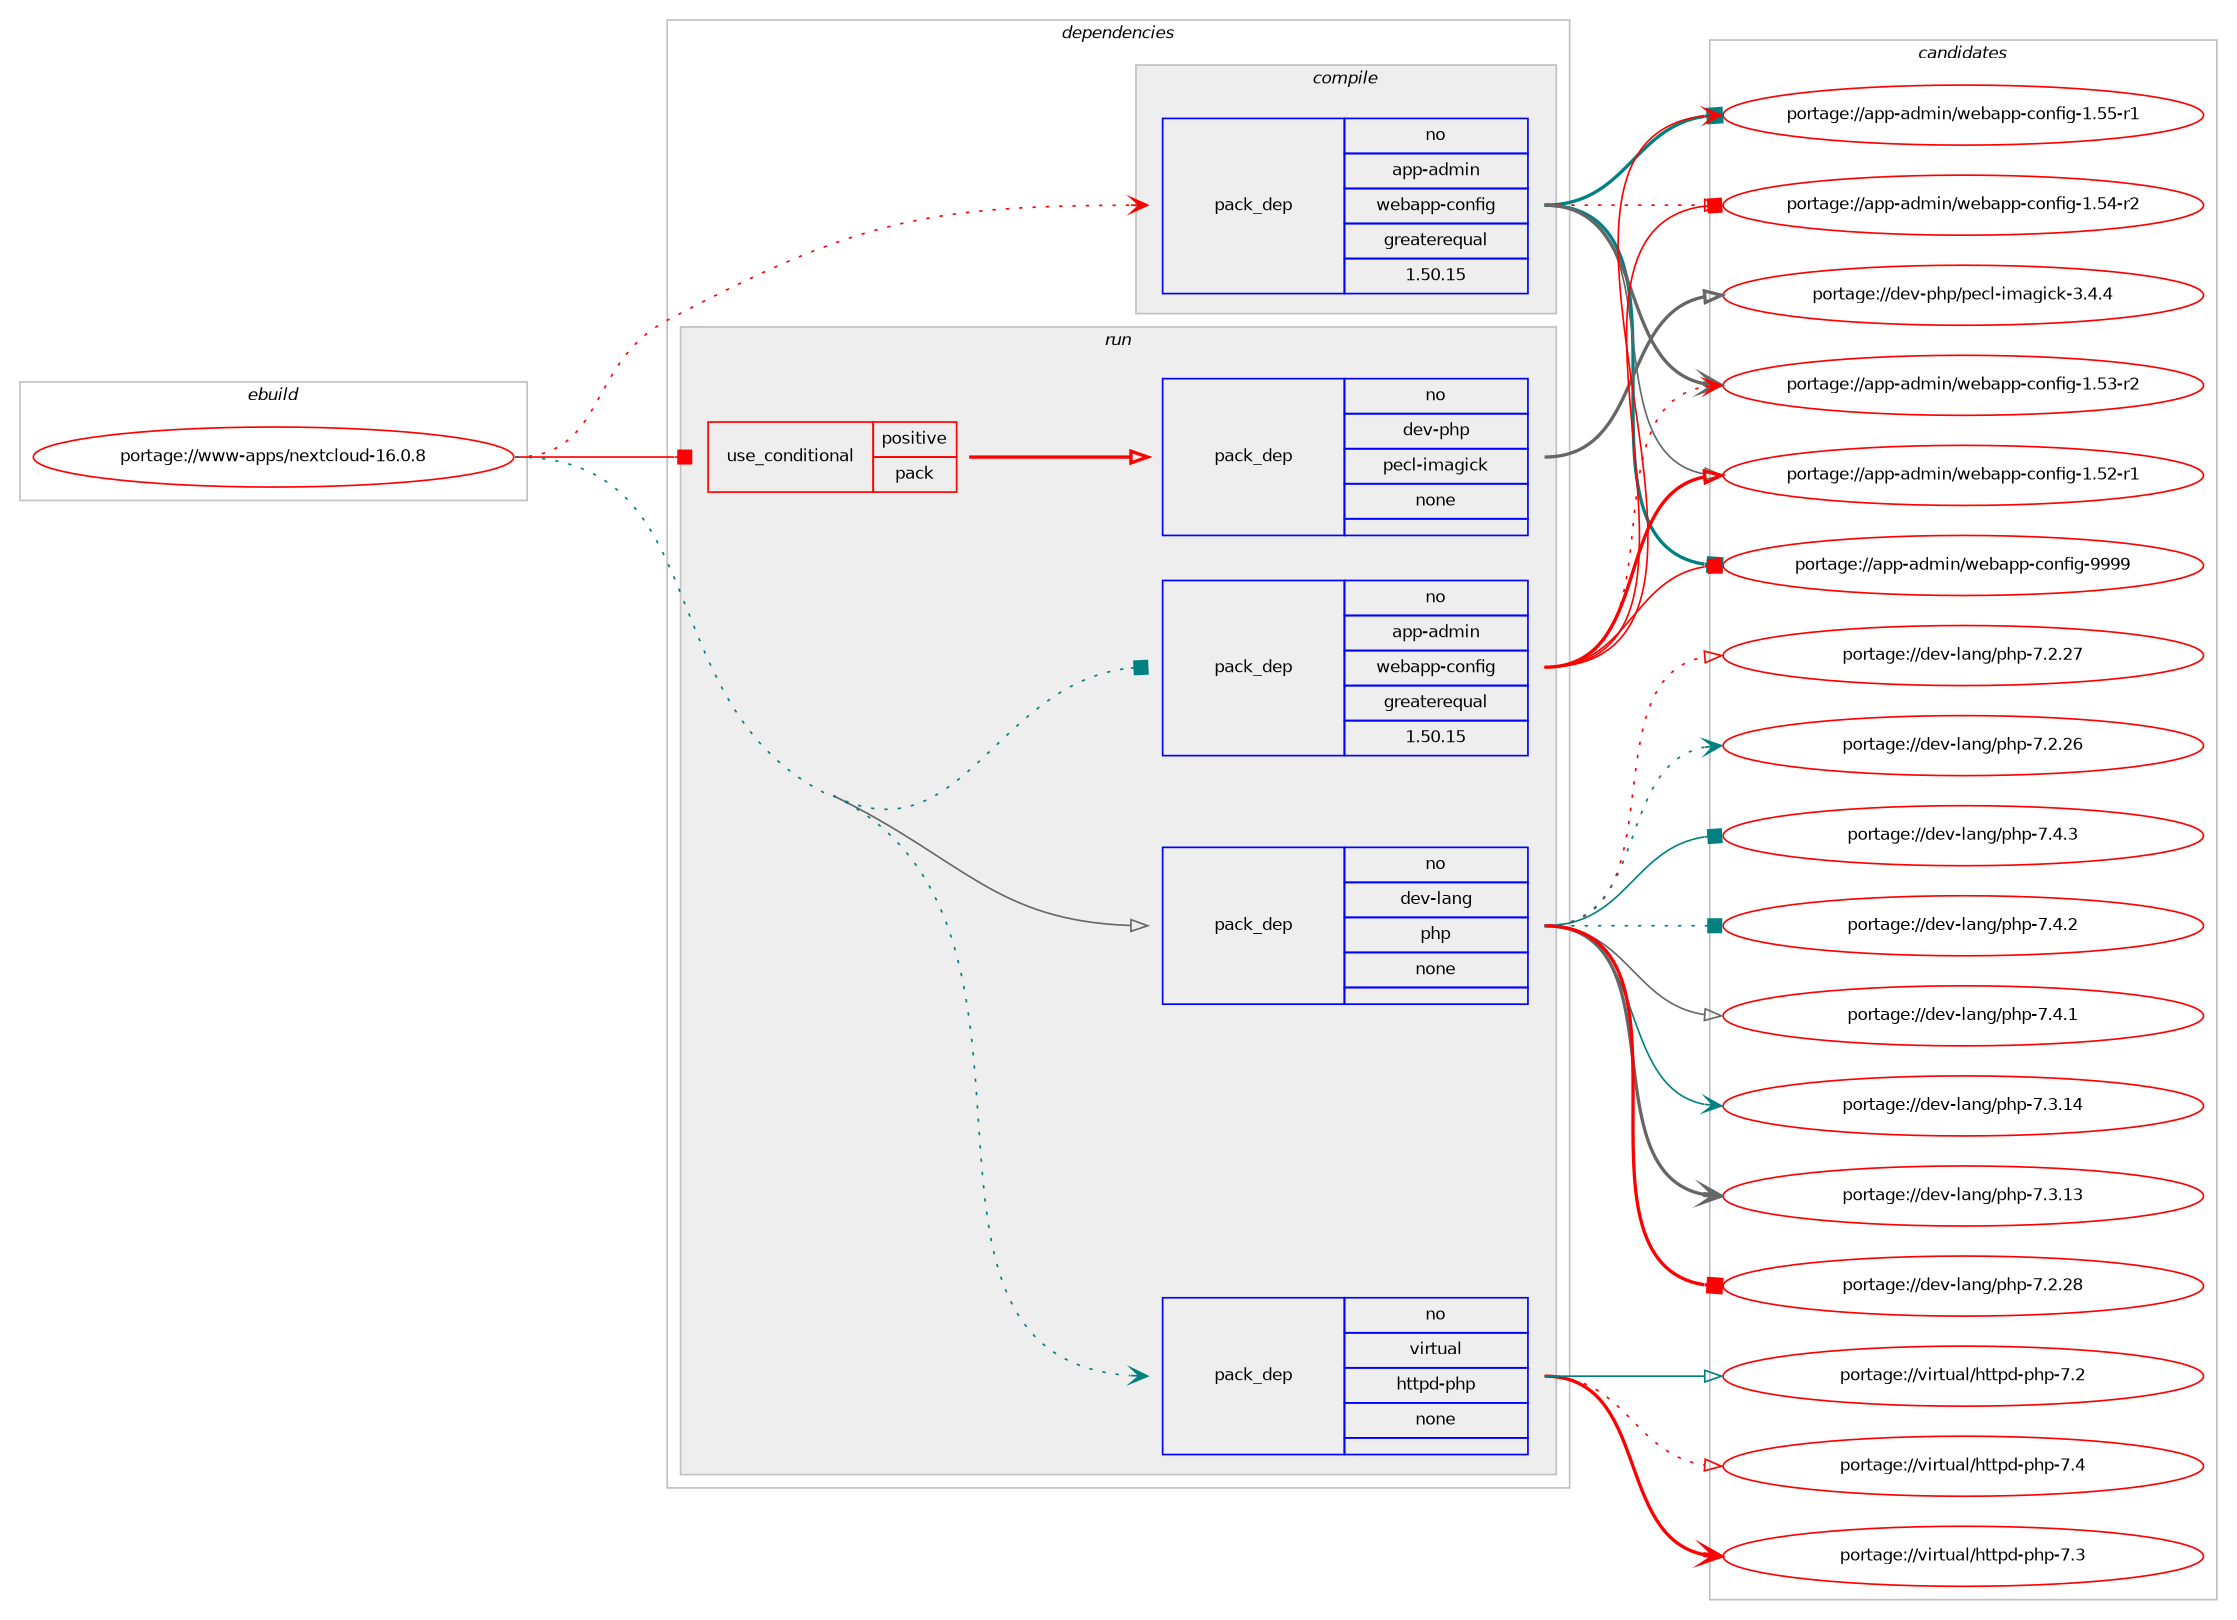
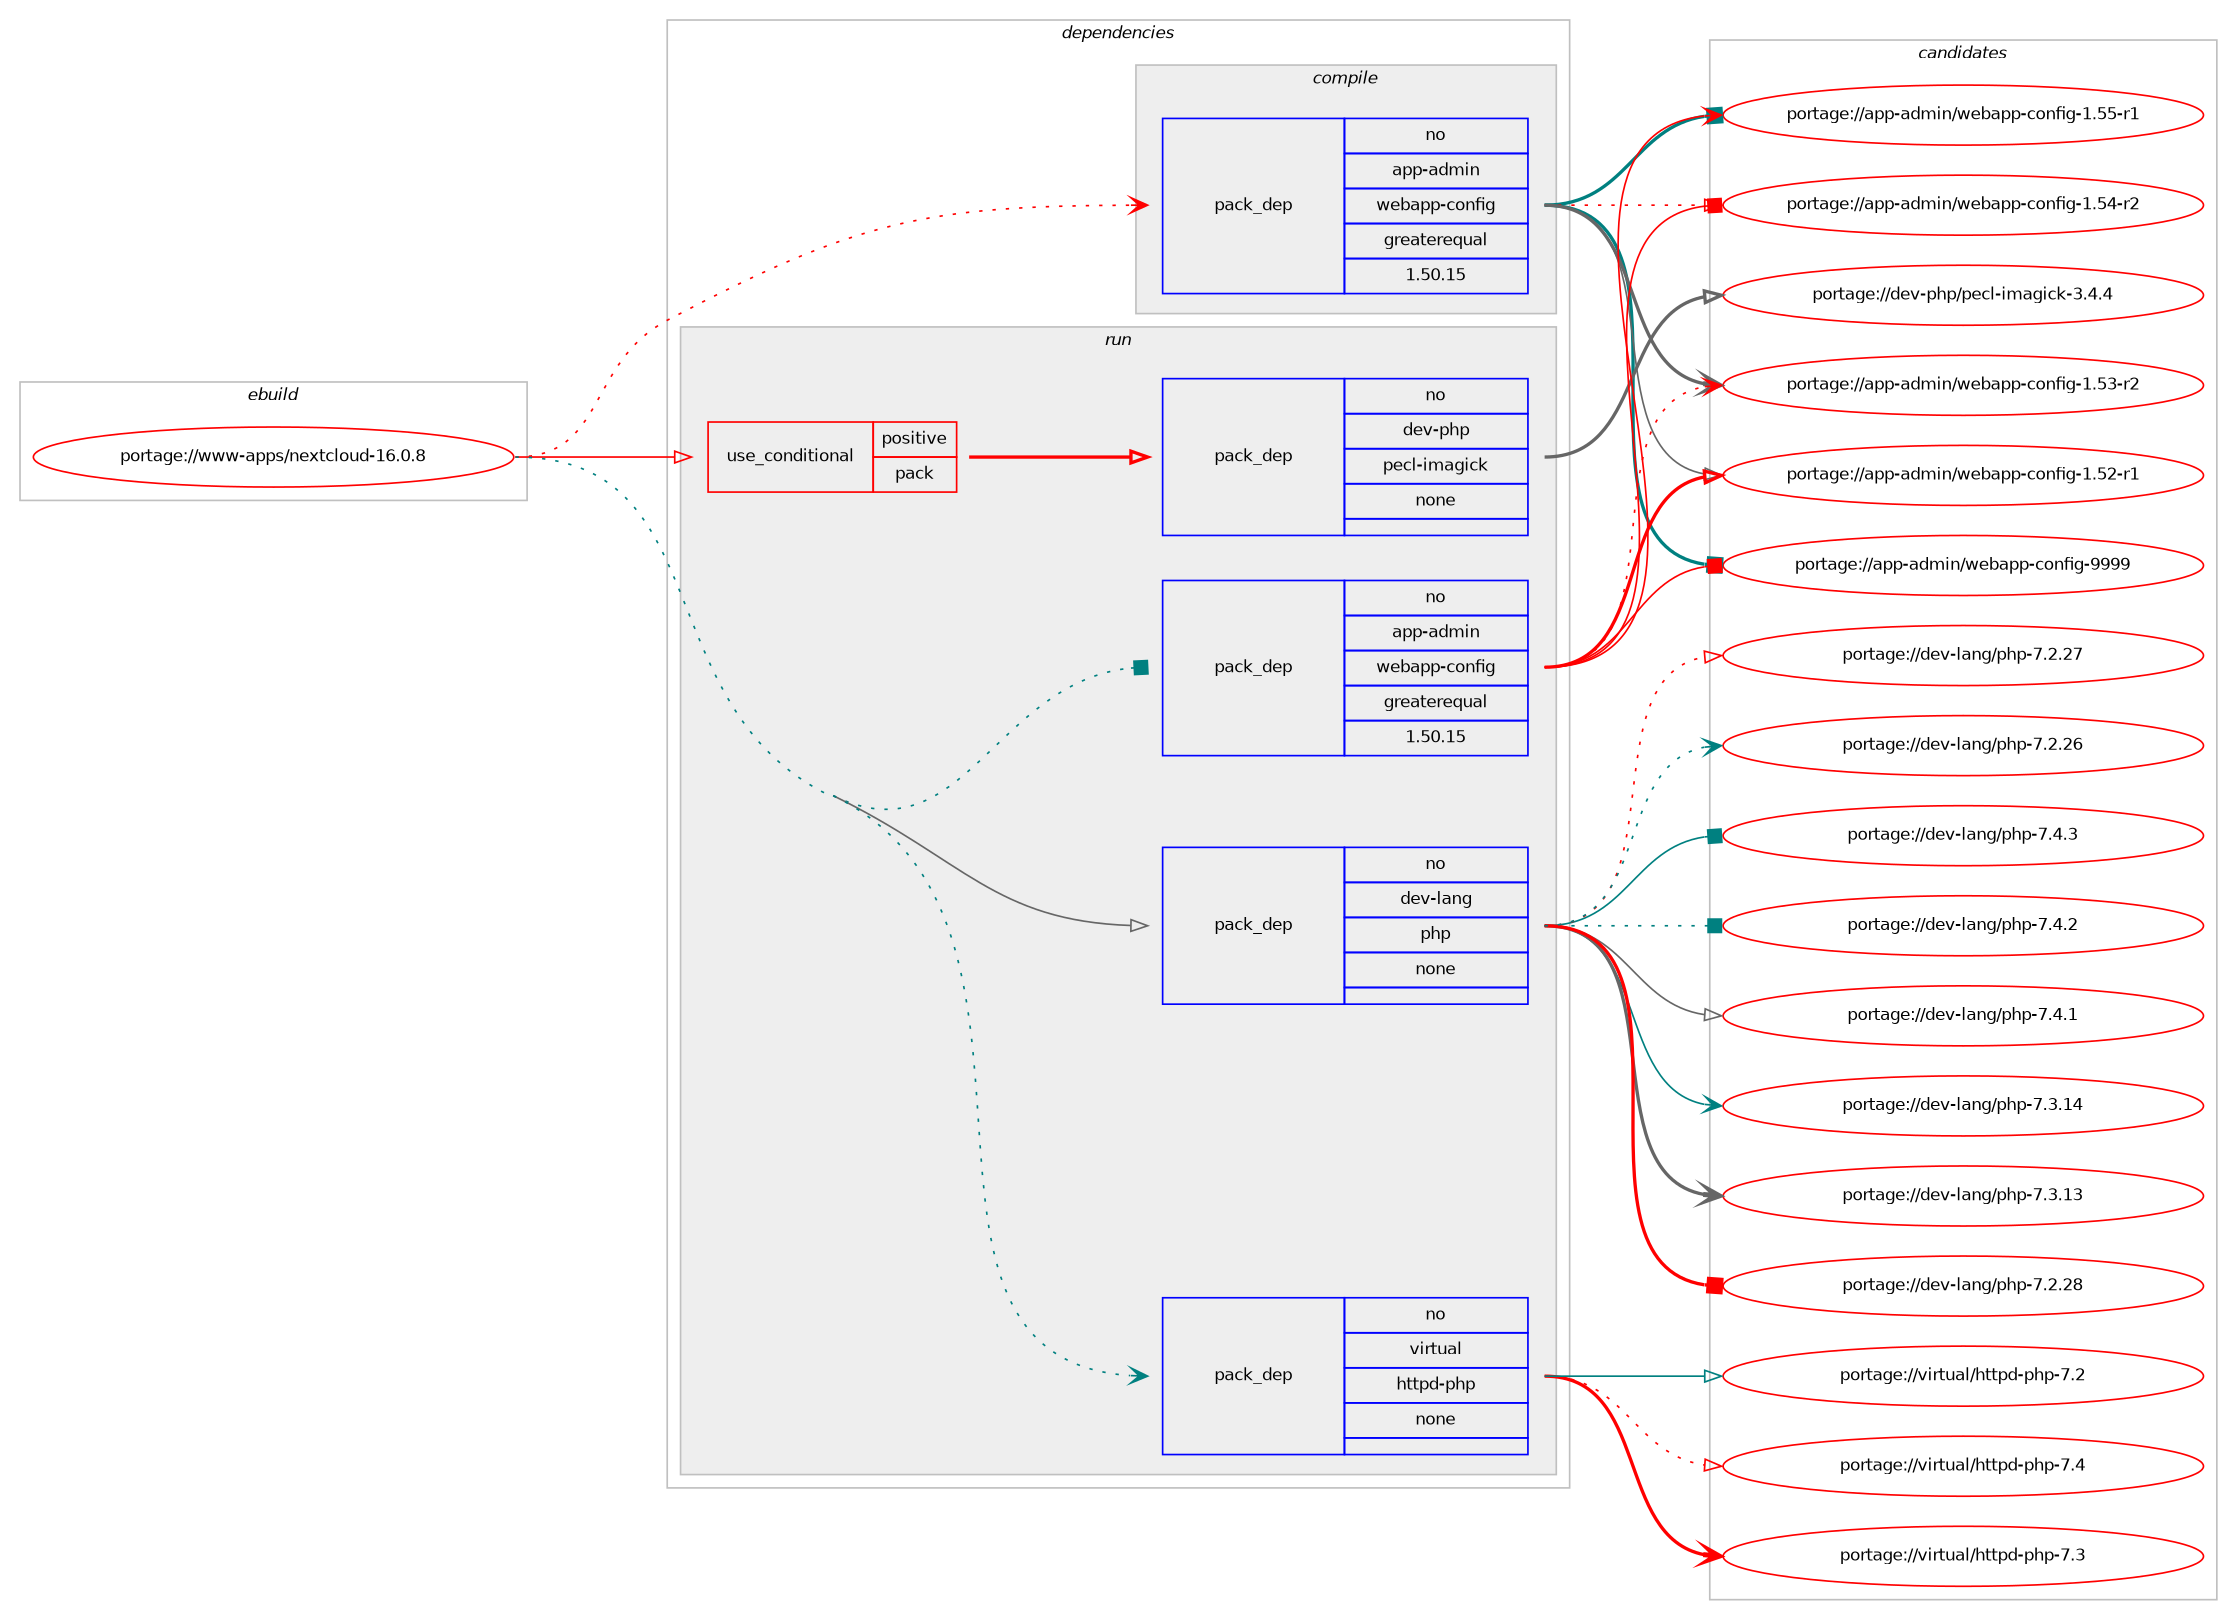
edge "portage://www-apps/nextcloud-16.0.8" -> "use_conditional": arrowhead box -> onormal
